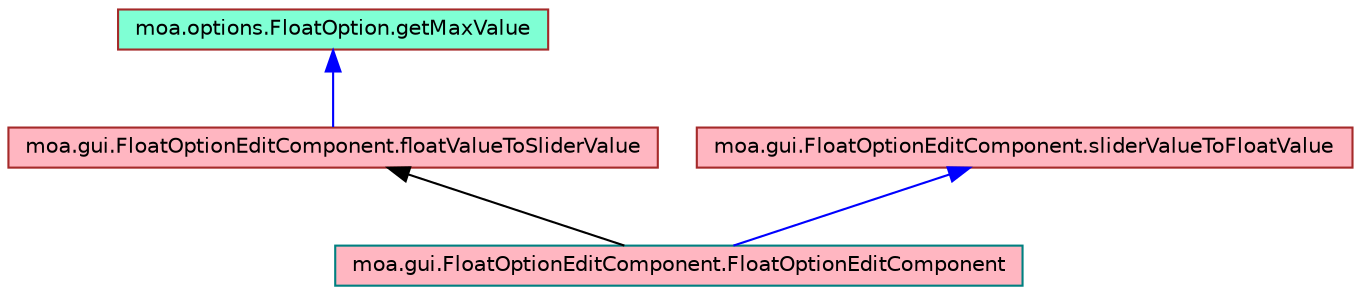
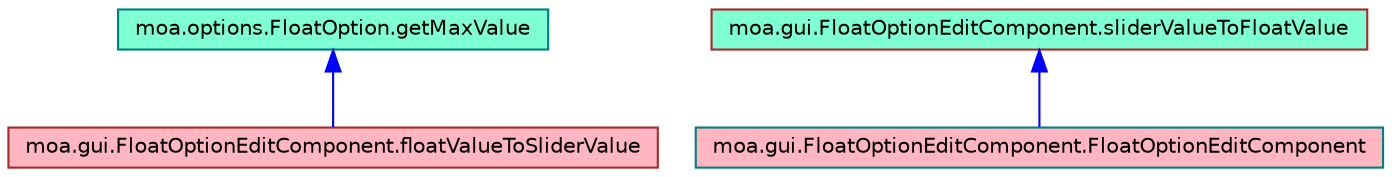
node "moa.options.FloatOption.getMaxValue": color brown -> teal
node "moa.gui.FloatOptionEditComponent.sliderValueToFloatValue": fillcolor lightpink -> aquamarine
edge "moa.gui.FloatOptionEditComponent.FloatOptionEditComponent" -> "moa.gui.FloatOptionEditComponent.floatValueToSliderValue": removed
